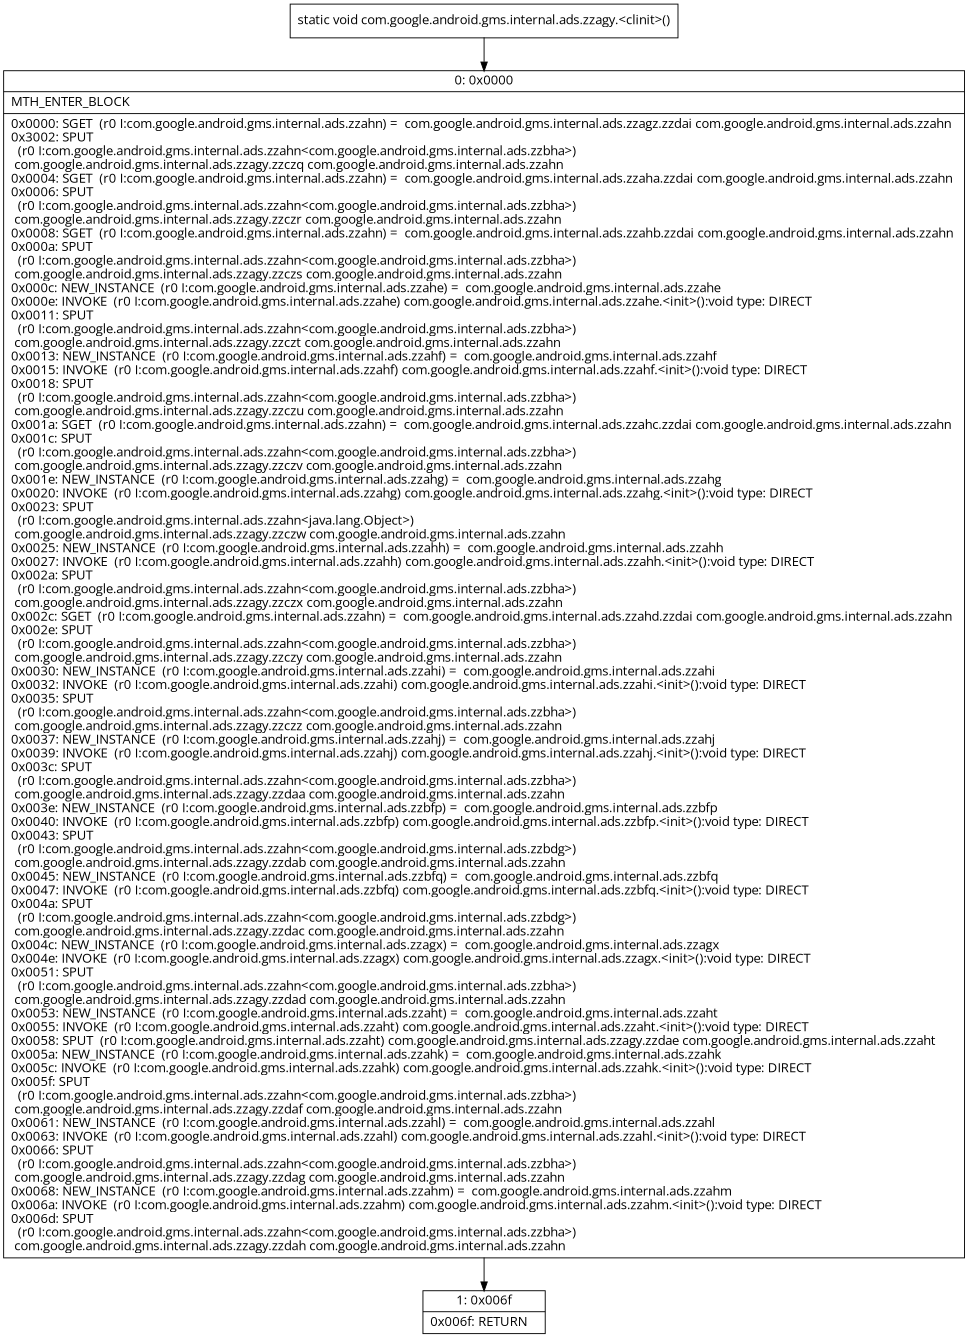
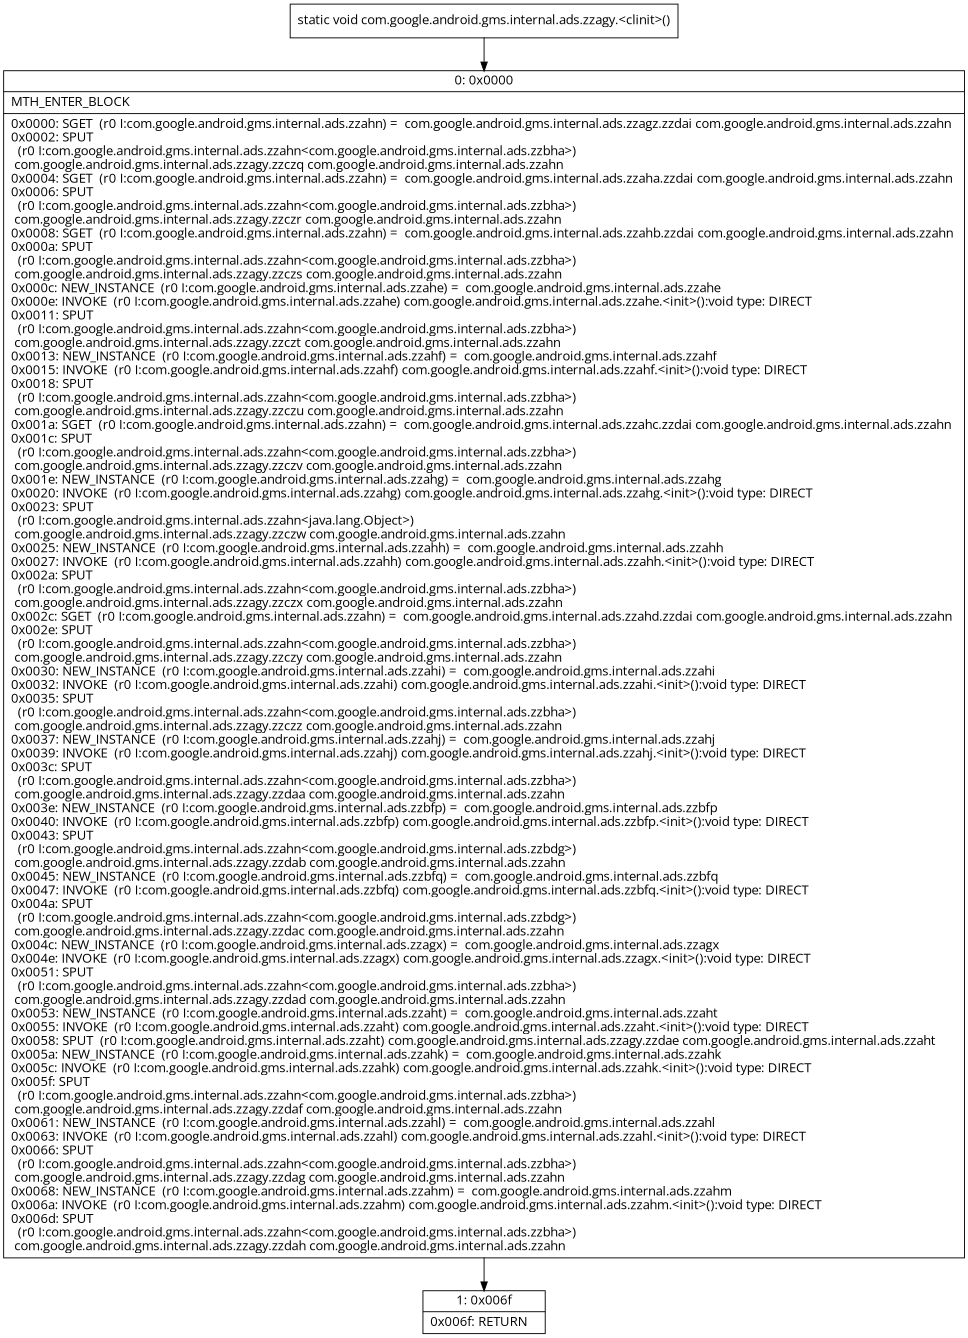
node "0: 0x0000": text "0x3002: SPUT" -> "0x0002: SPUT"
